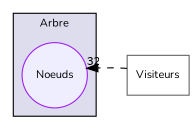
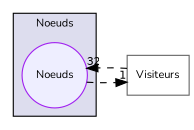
cluster "Arbre": label "Arbre" -> "Noeuds"
edge "Noeuds" -> "Visiteurs": added
